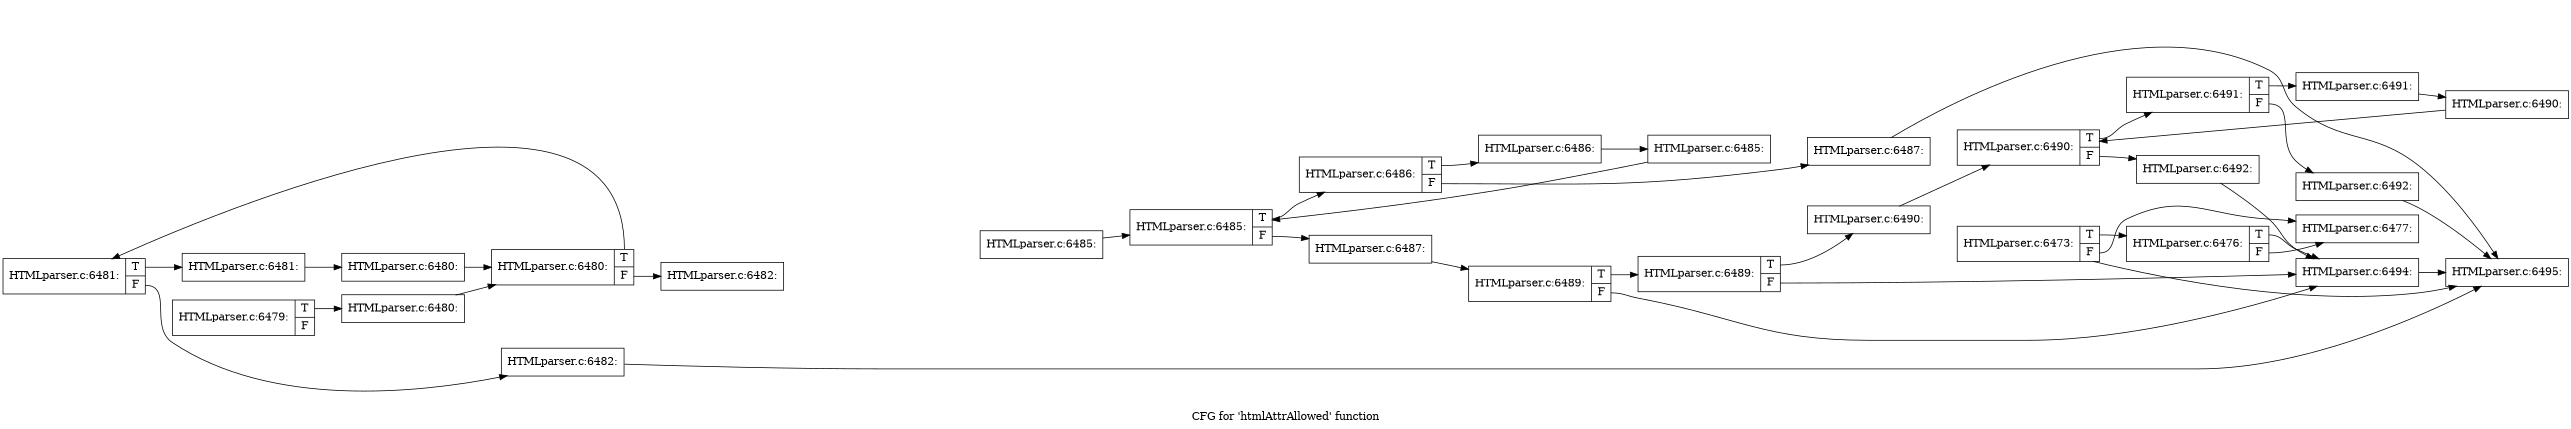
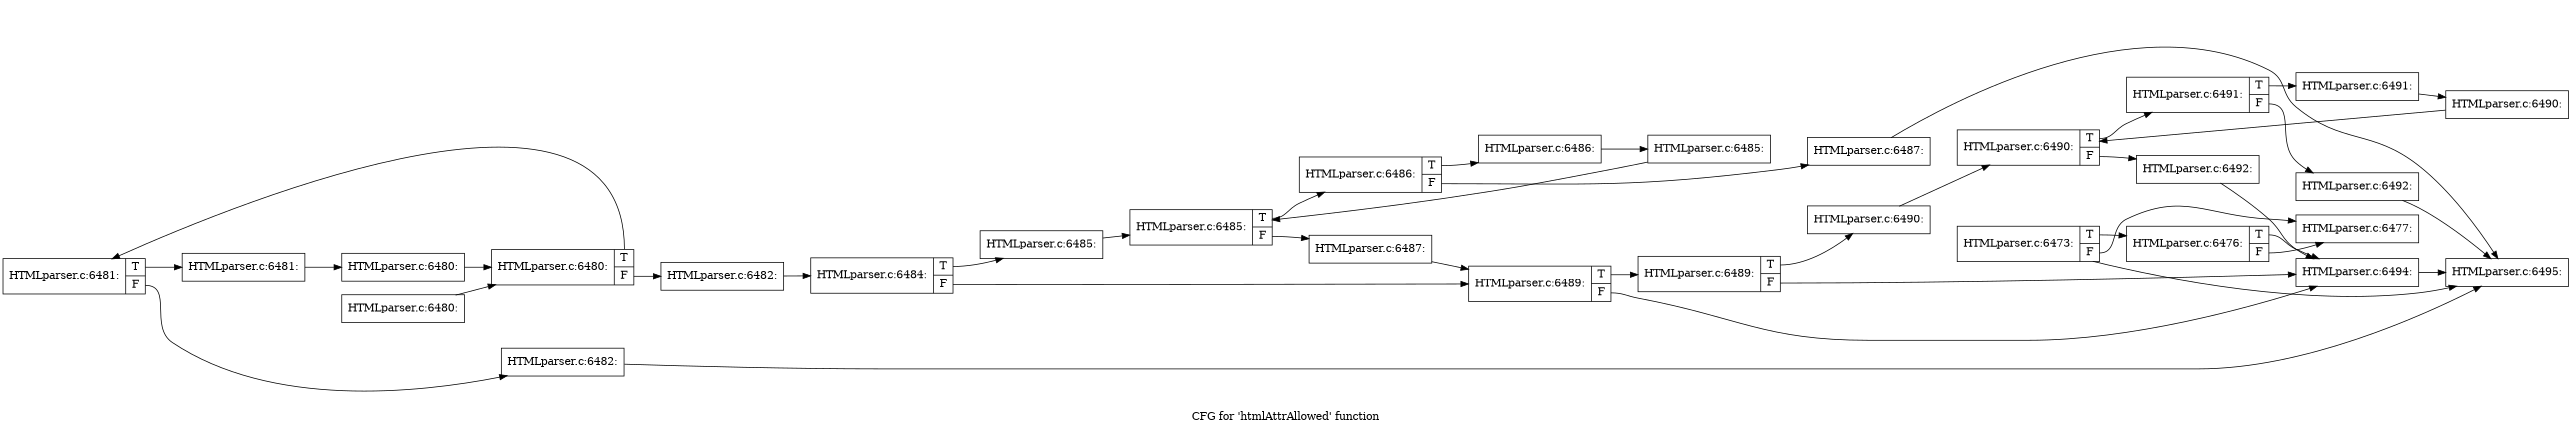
node "HTMLparser.c:6484:": added
node "HTMLparser.c:6479:": removed
